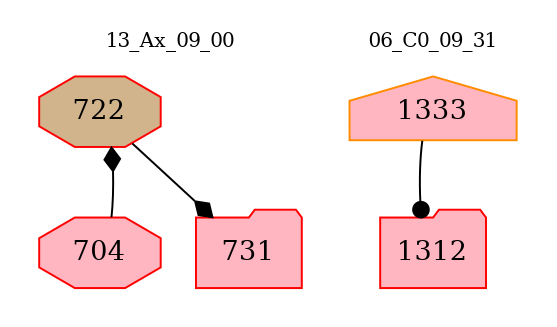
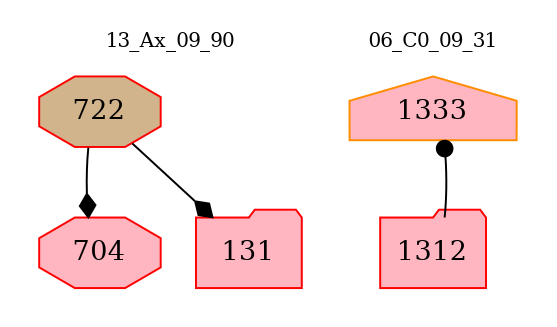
cluster "13_Ax_09_00": label "13_Ax_09_00" -> "13_Ax_09_90"
edge "1333" -> "1312": reversed
edge "704" -> "722": reversed
node "731": label "731" -> "131"
